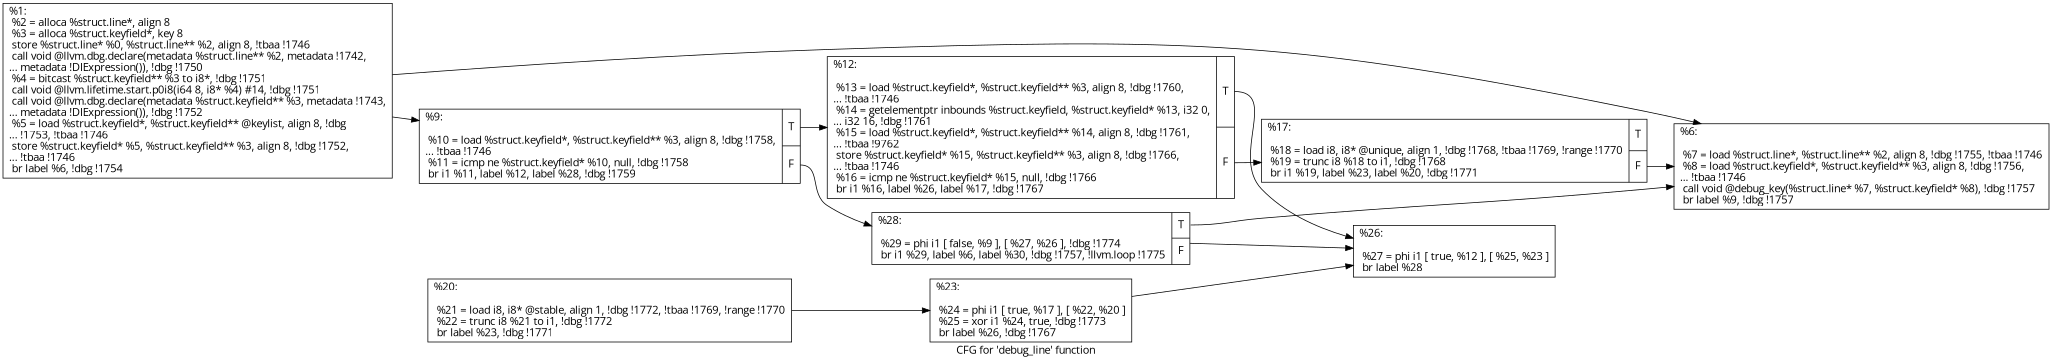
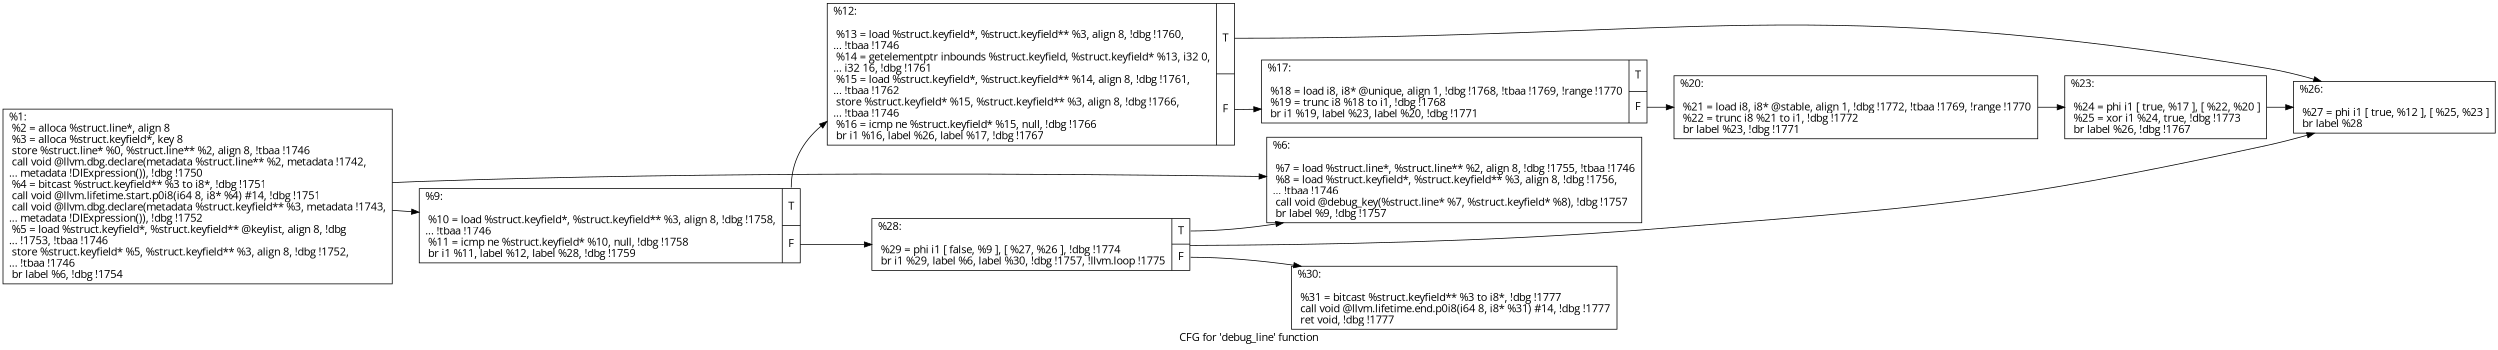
node "%12:": text "... !tbaa !9762" -> "... !tbaa !1762"
edge "%17:" -> "%6:": now "%17:" -> "%20:"
node "%30:": added
